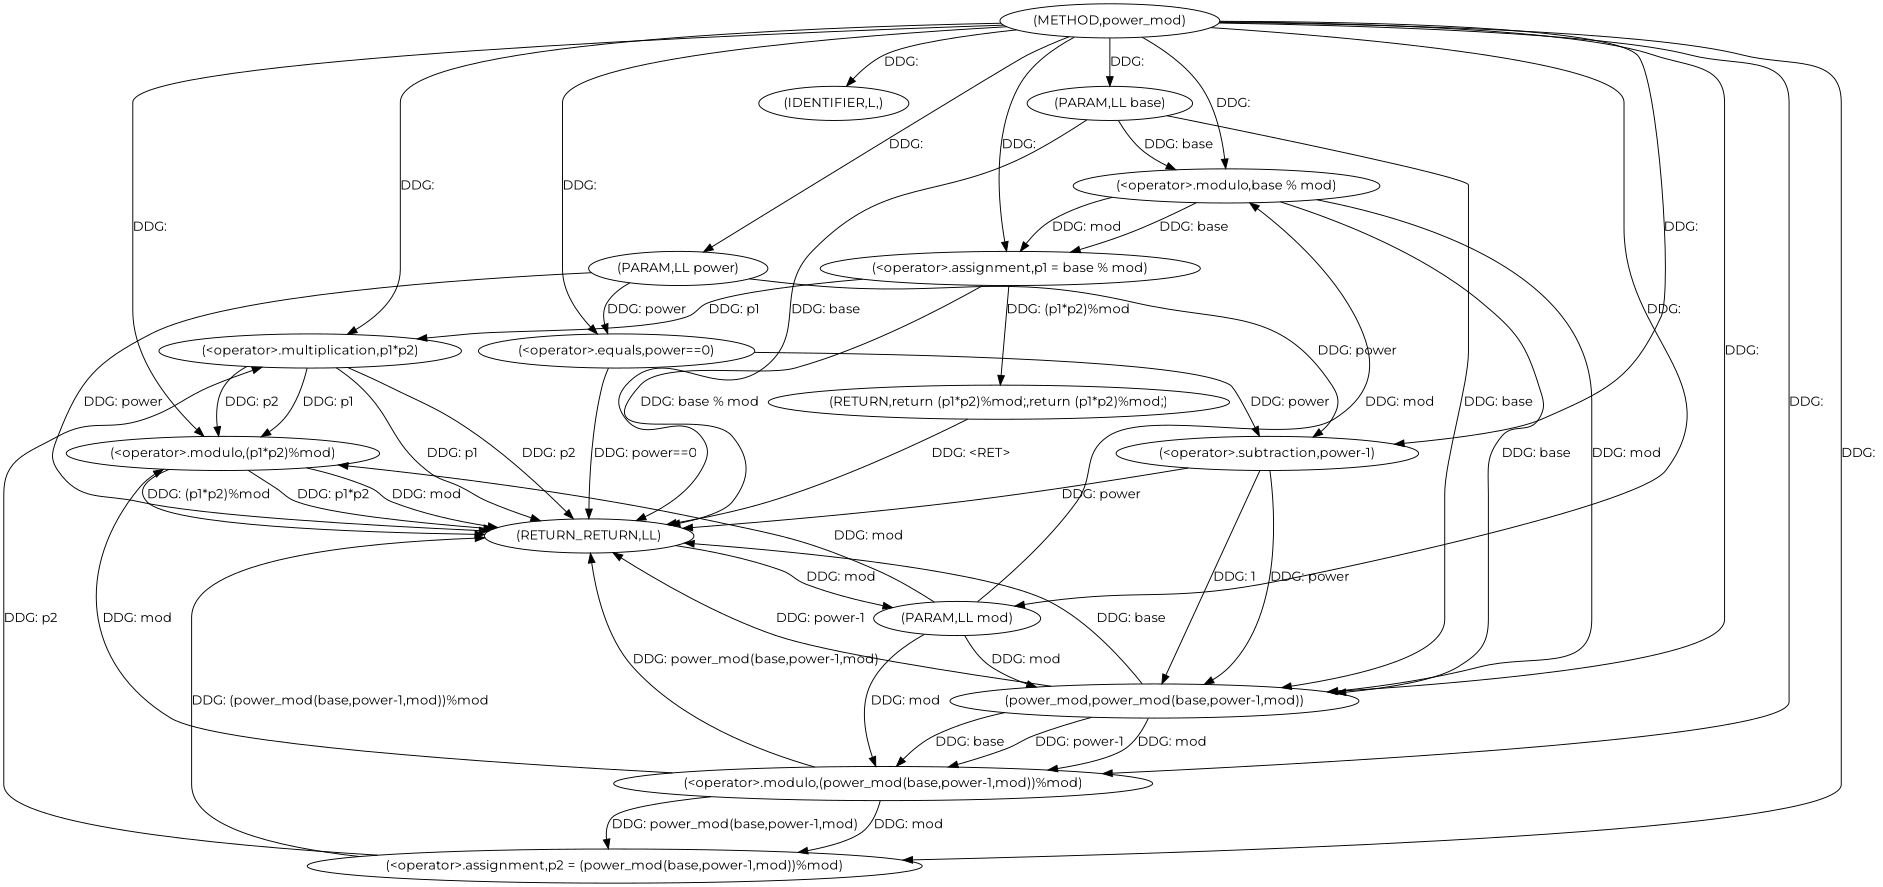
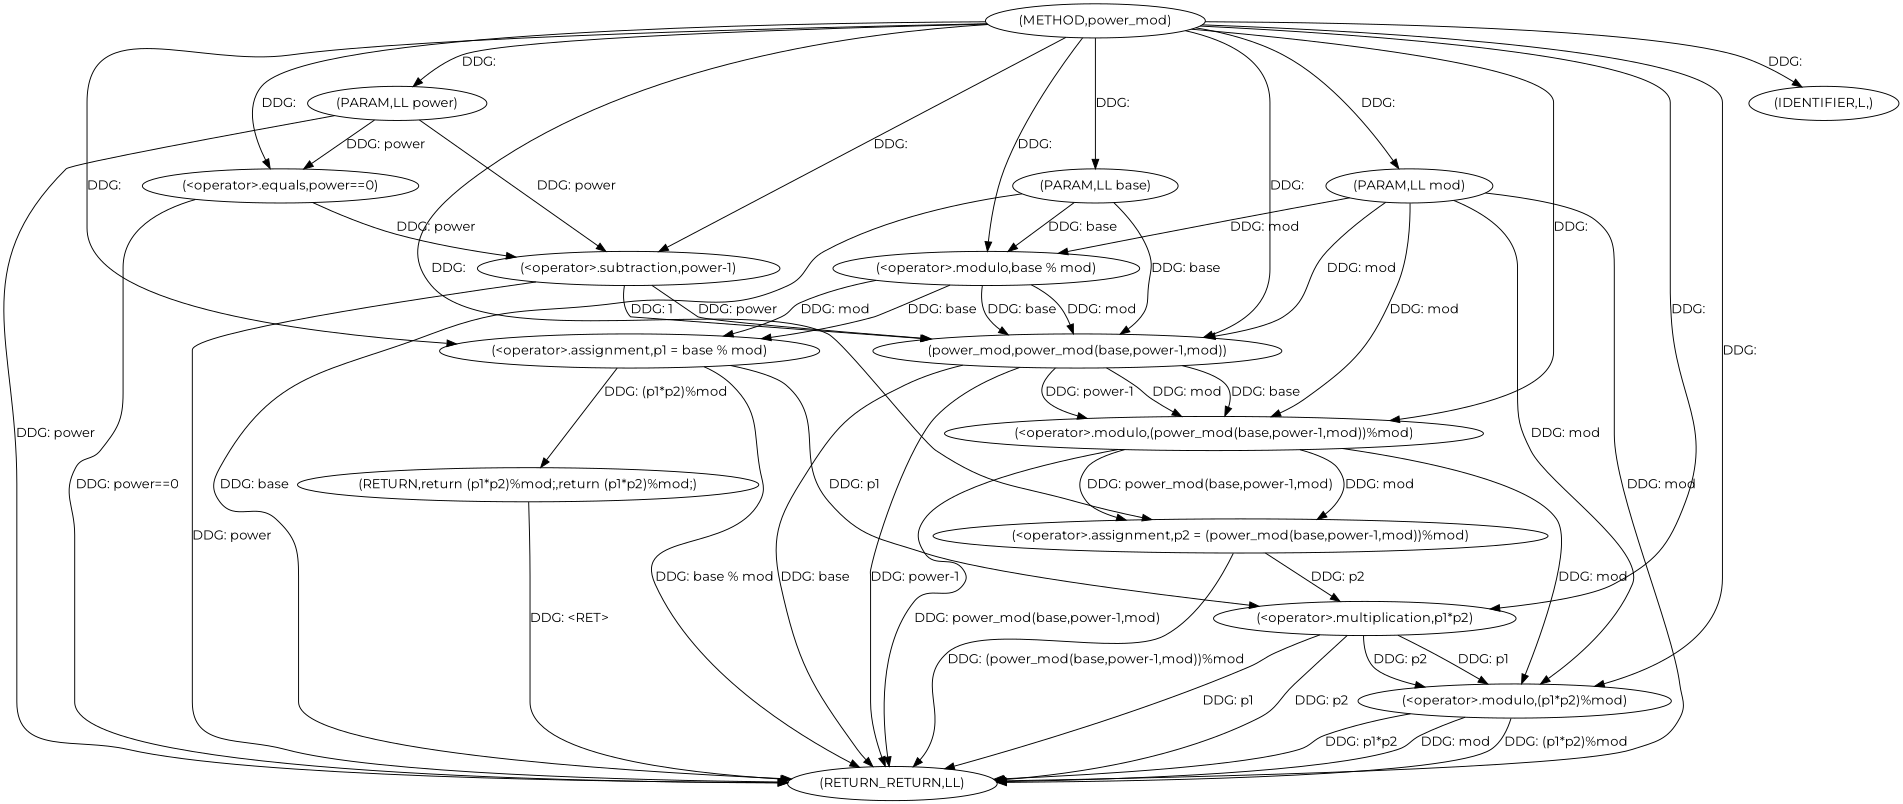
edge "(RETURN_RETURN,LL)" -> "(PARAM,LL mod)": reversed
